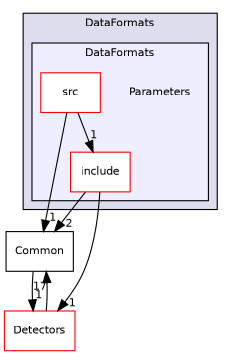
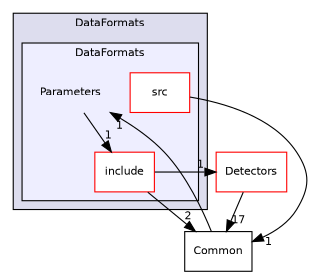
edge "src" -> "include": now "Parameters" -> "include"
edge "Common" -> "Detectors": now "Common" -> "Parameters"
